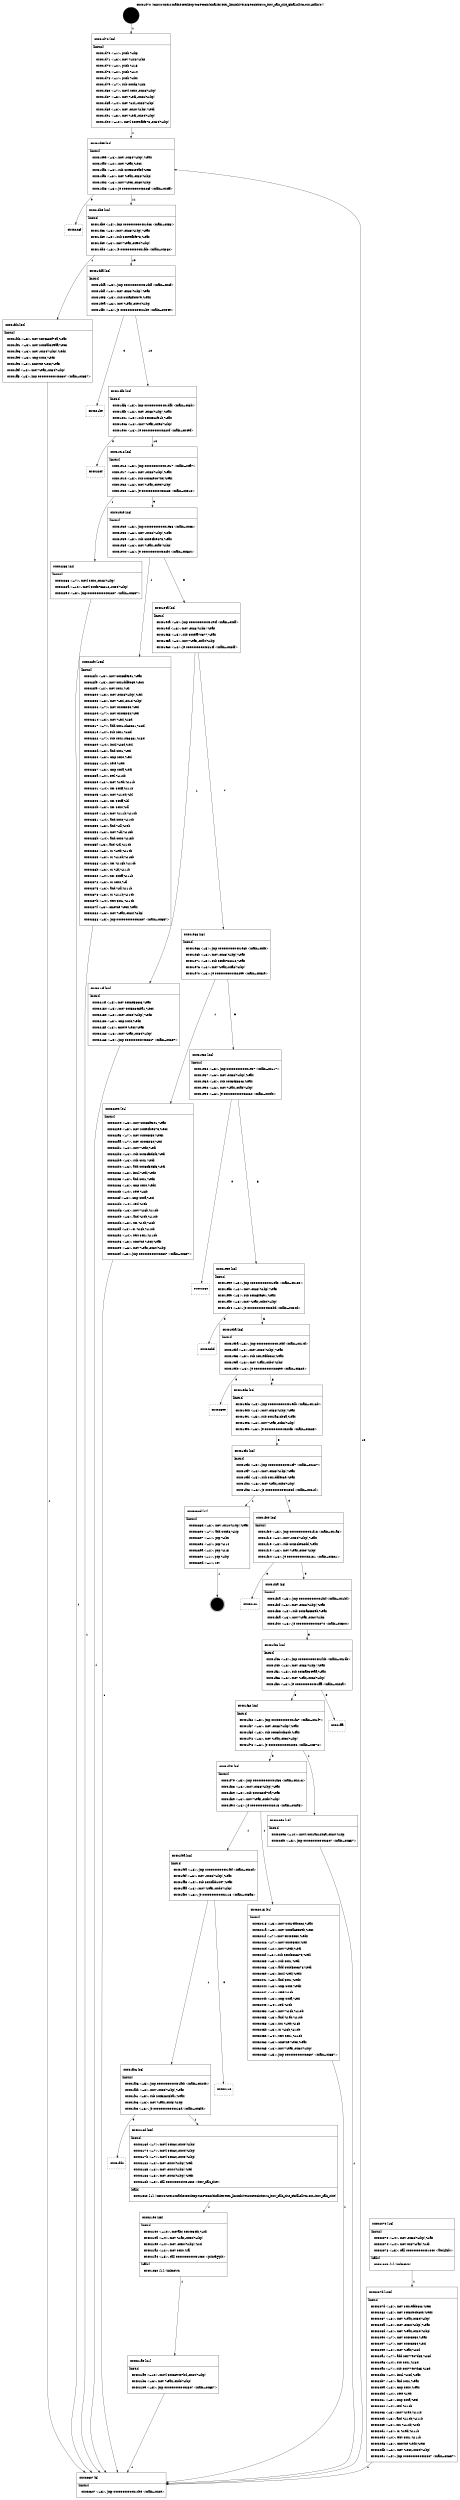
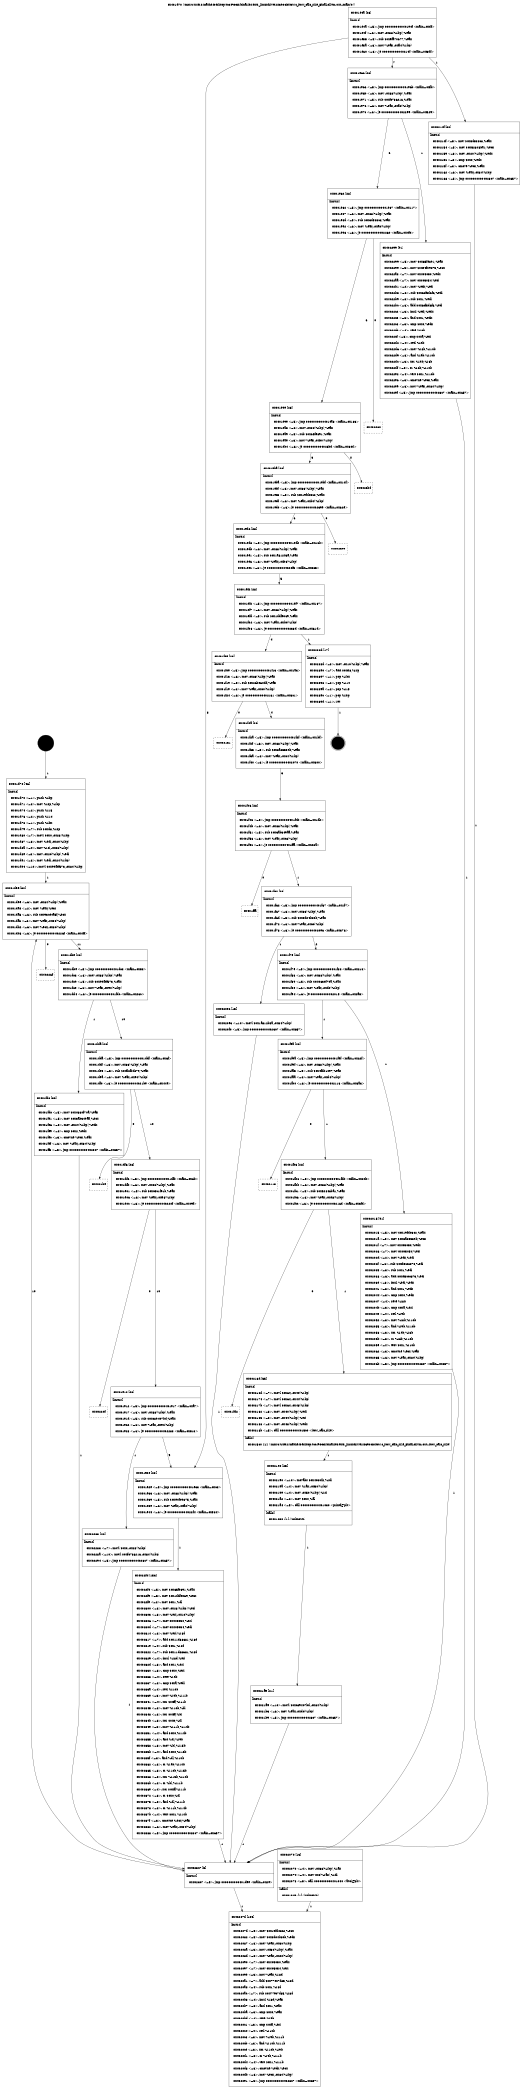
edge "0x401e2e [28]" -> "0x401e4a [28]": reversed
edge "0x401f46 [28]" -> "0x401f62 [28]": label " 3" -> " 1"
edge "0x40207d [105]" -> "0x4023c7 [5]": reversed
